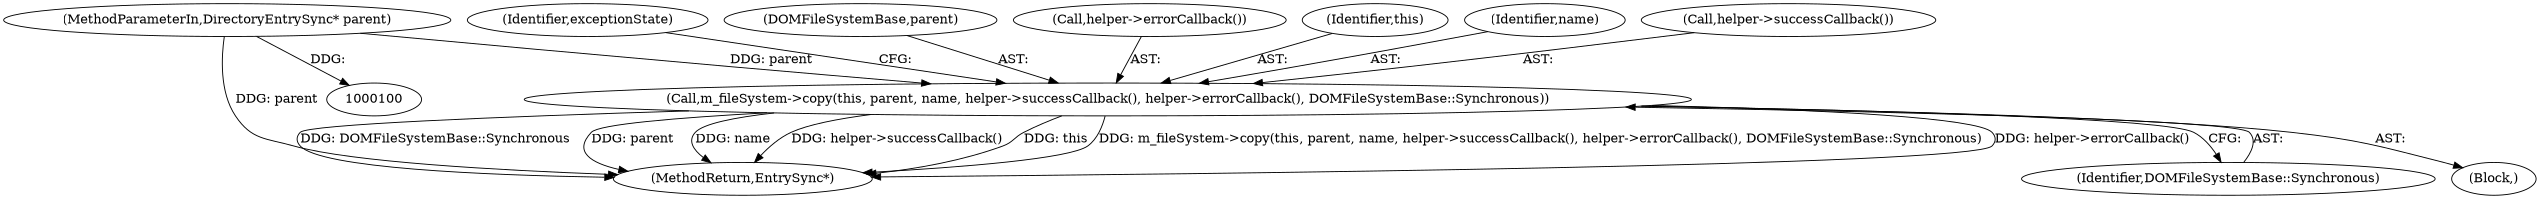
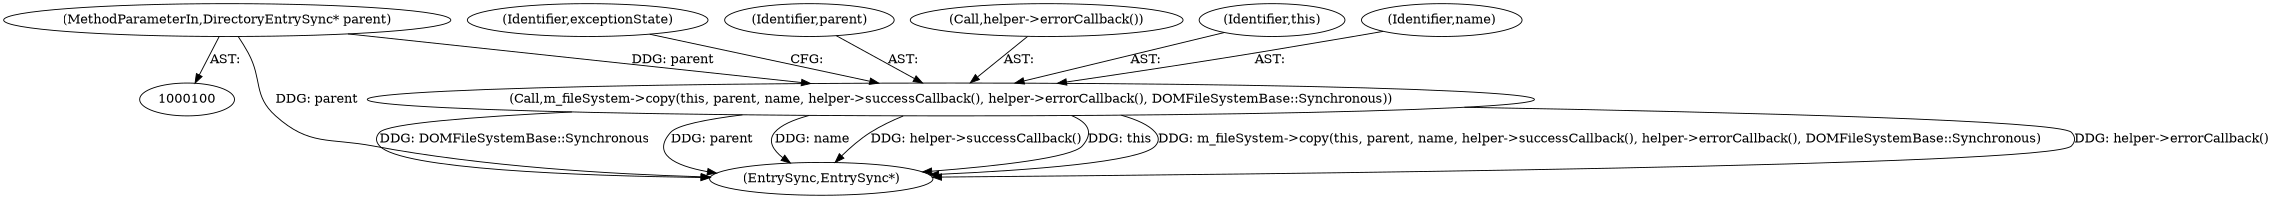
node "(DOMFileSystemBase,parent)": label "(DOMFileSystemBase,parent)" -> "(Identifier,parent)"
node "(Call,helper->successCallback())": removed
edge "(MethodParameterIn,DirectoryEntrySync* parent)" -> "1000100": label "DDG: " -> "AST: "
node "(MethodReturn,EntrySync*)": label "(MethodReturn,EntrySync*)" -> "(EntrySync,EntrySync*)"
node "(Identifier,DOMFileSystemBase::Synchronous)": removed
node "(Block,)": removed
